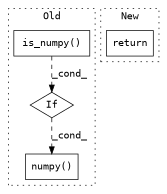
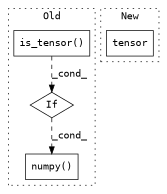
node "is_numpy()": label "is_numpy()" -> "is_tensor()"
node "return": label "return" -> "tensor"
